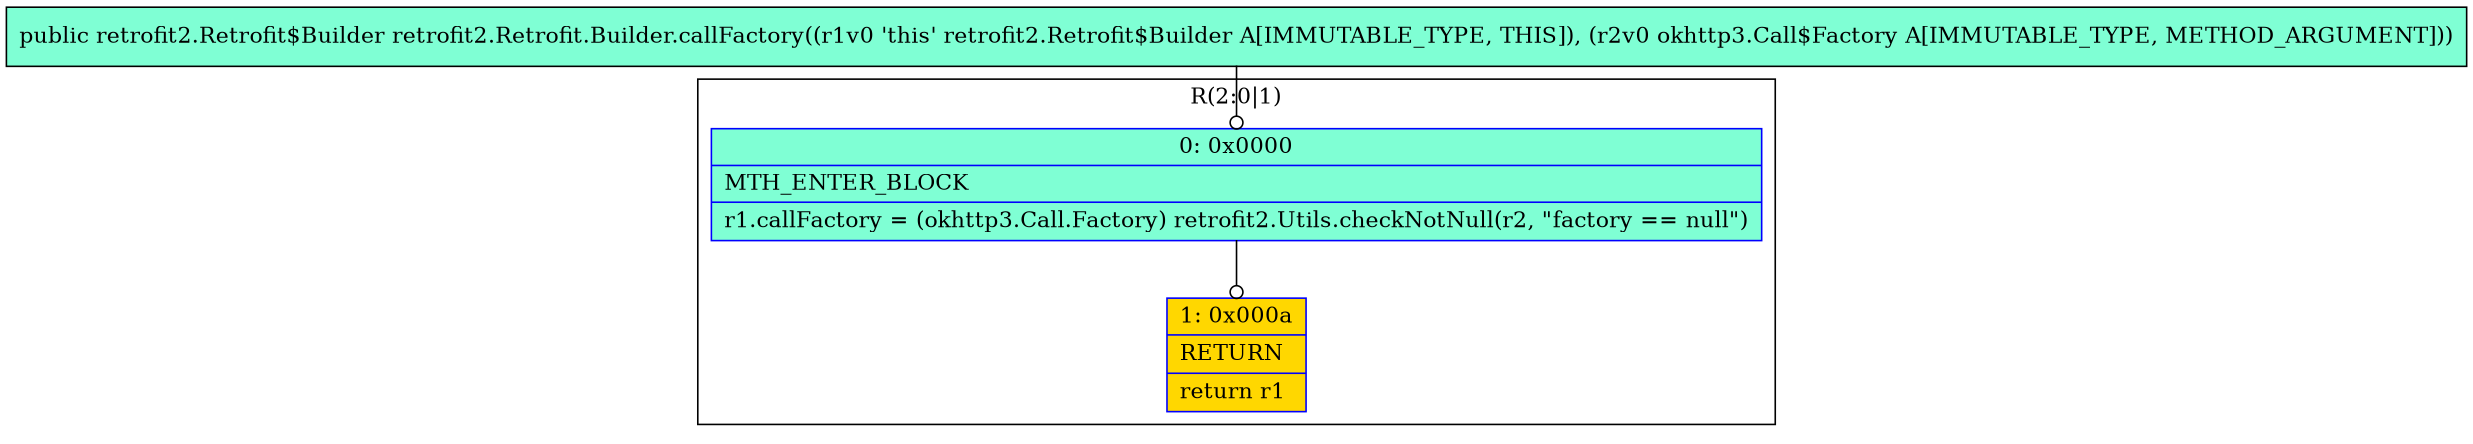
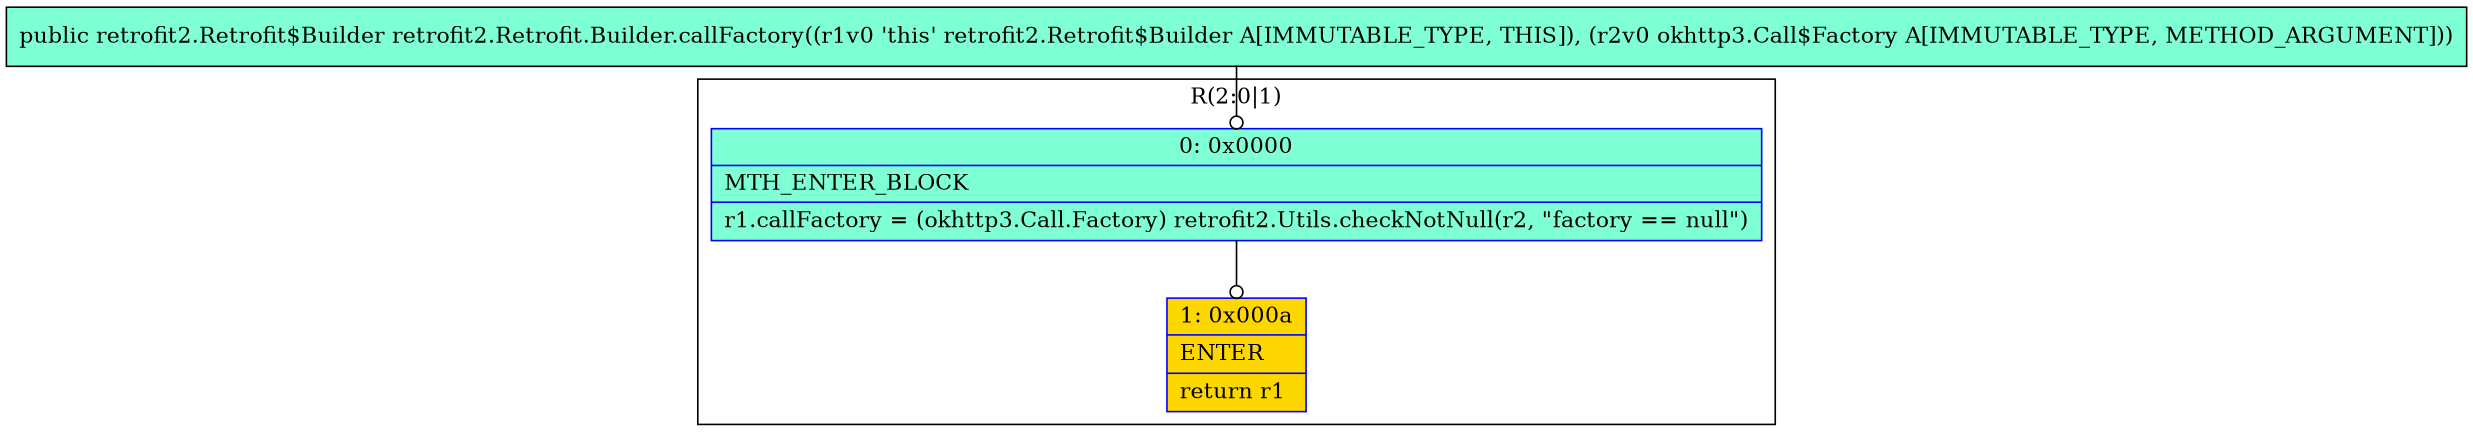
node "1: 0x000a": text "RETURN" -> "ENTER"
